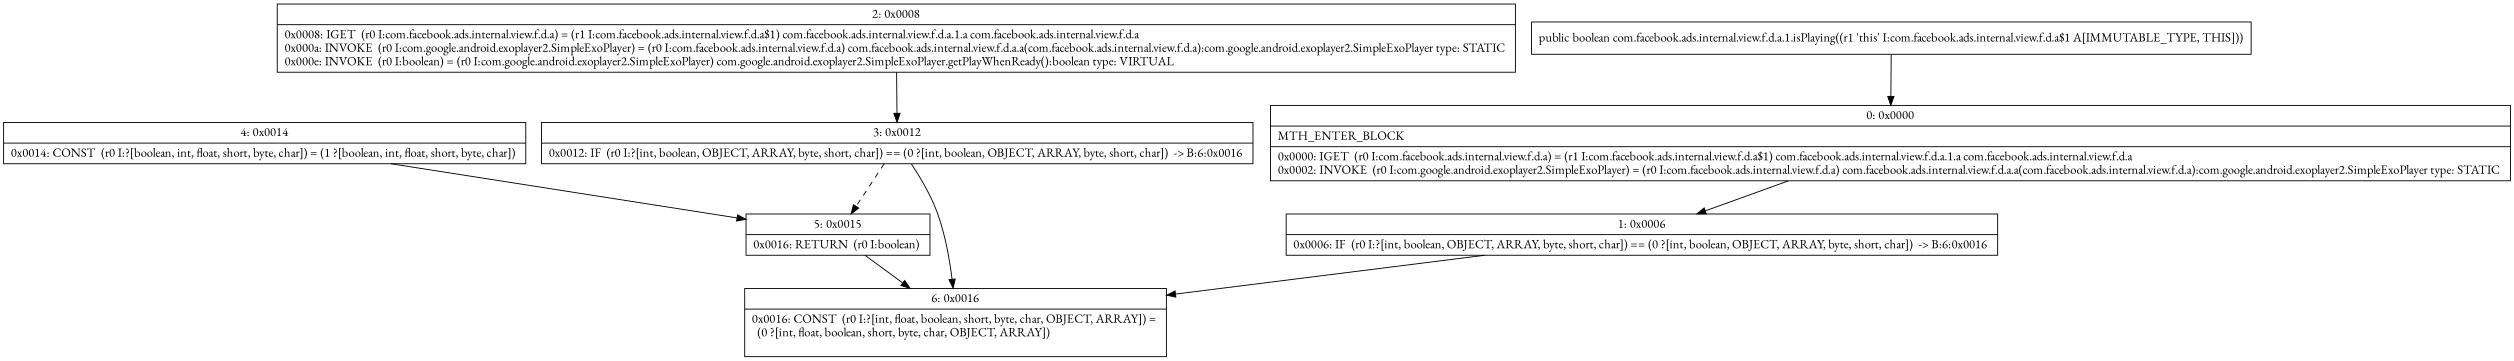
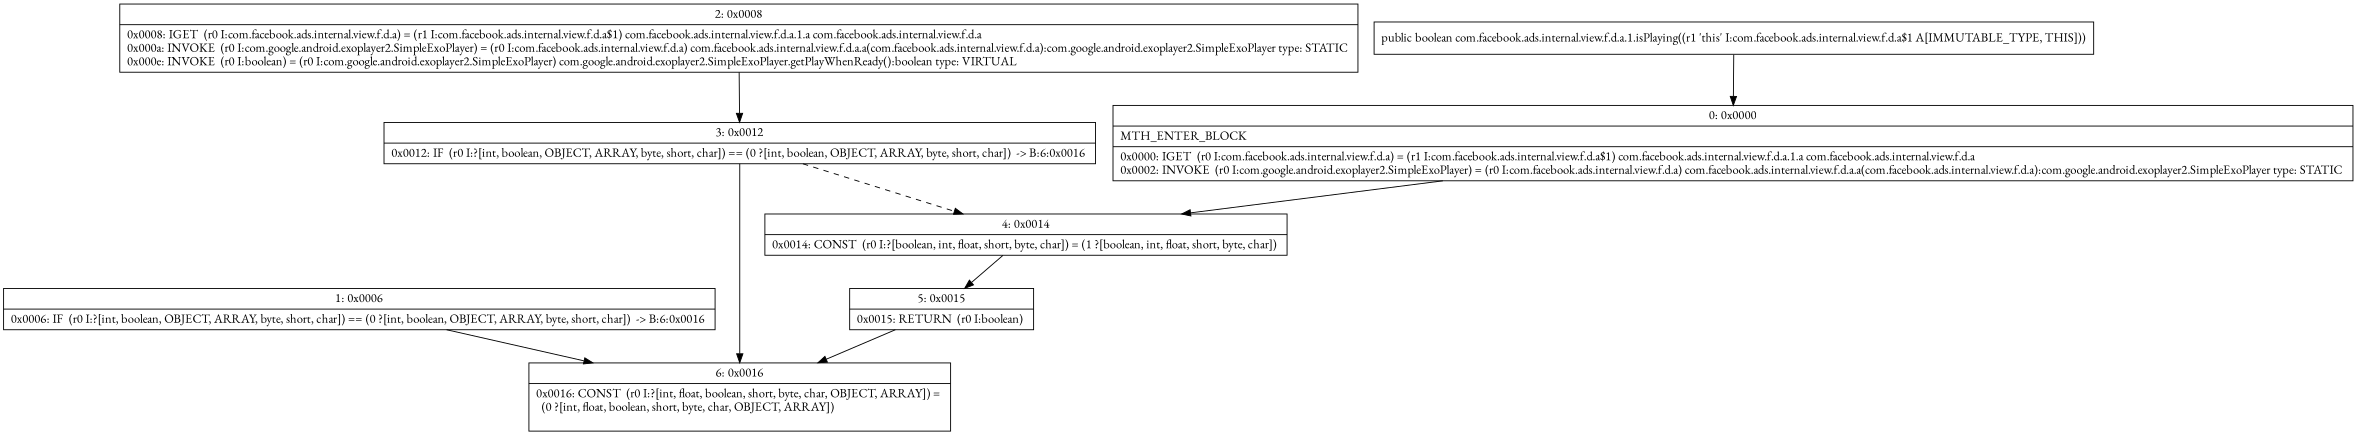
edge "3: 0x0012" -> "5: 0x0015": now "3: 0x0012" -> "4: 0x0014"
edge "0: 0x0000" -> "1: 0x0006": now "0: 0x0000" -> "4: 0x0014"
node "5: 0x0015": text "0x0016: RETURN  (r0 I:boolean)" -> "0x0015: RETURN  (r0 I:boolean)"
